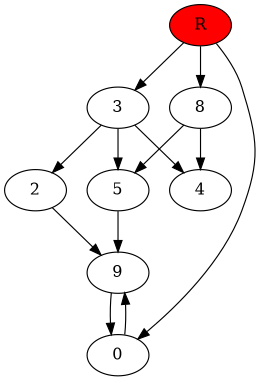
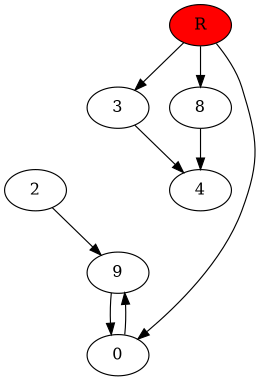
edge "3" -> "2": removed
node "5": removed
